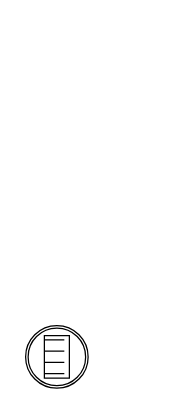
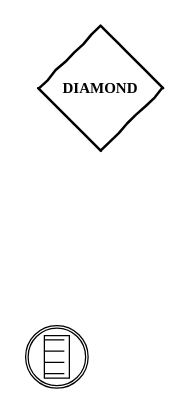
node "DIAMOND": added
